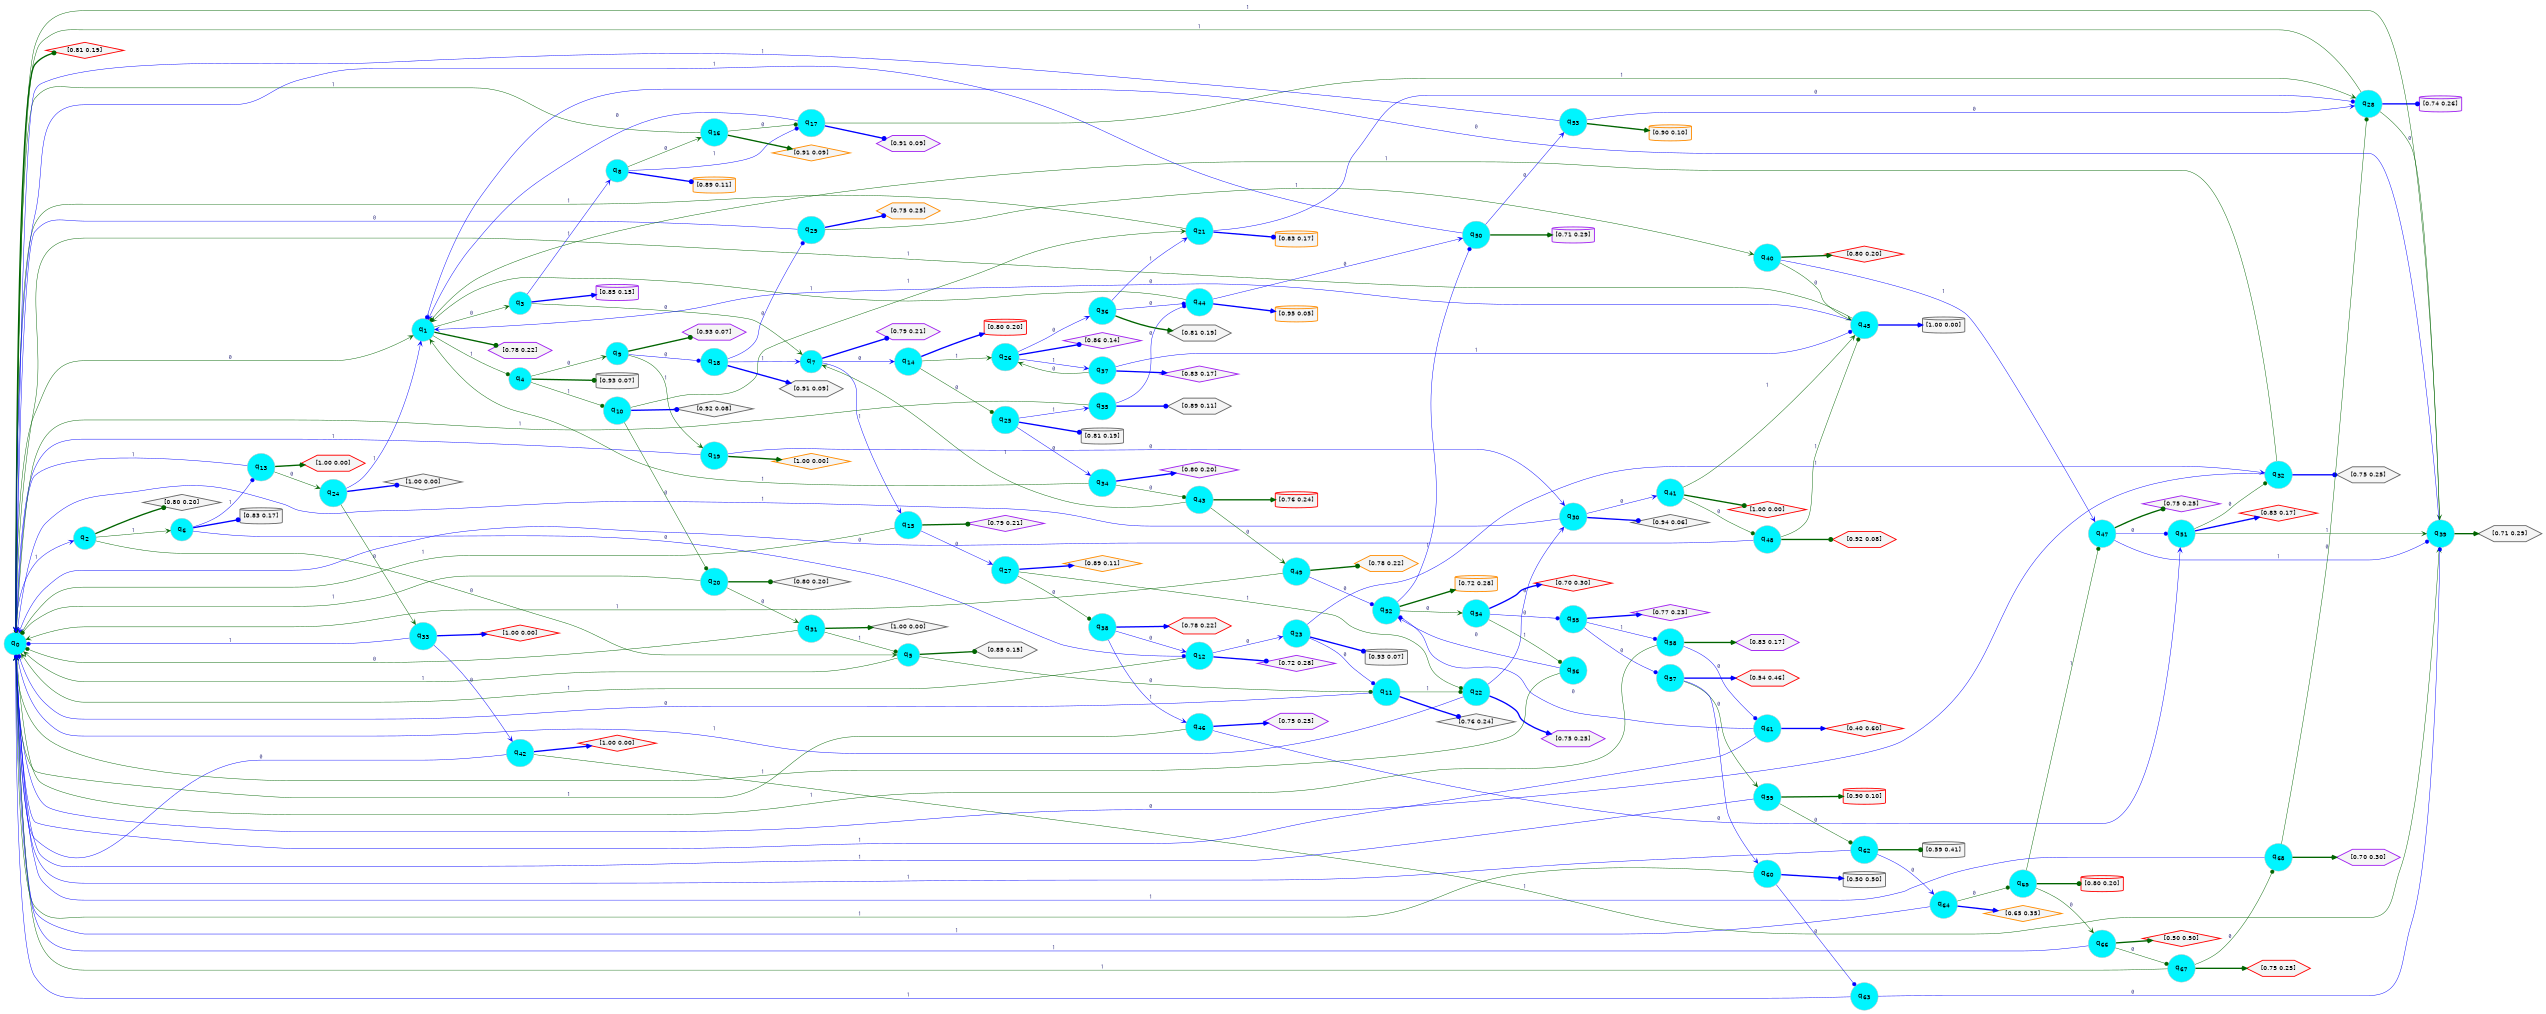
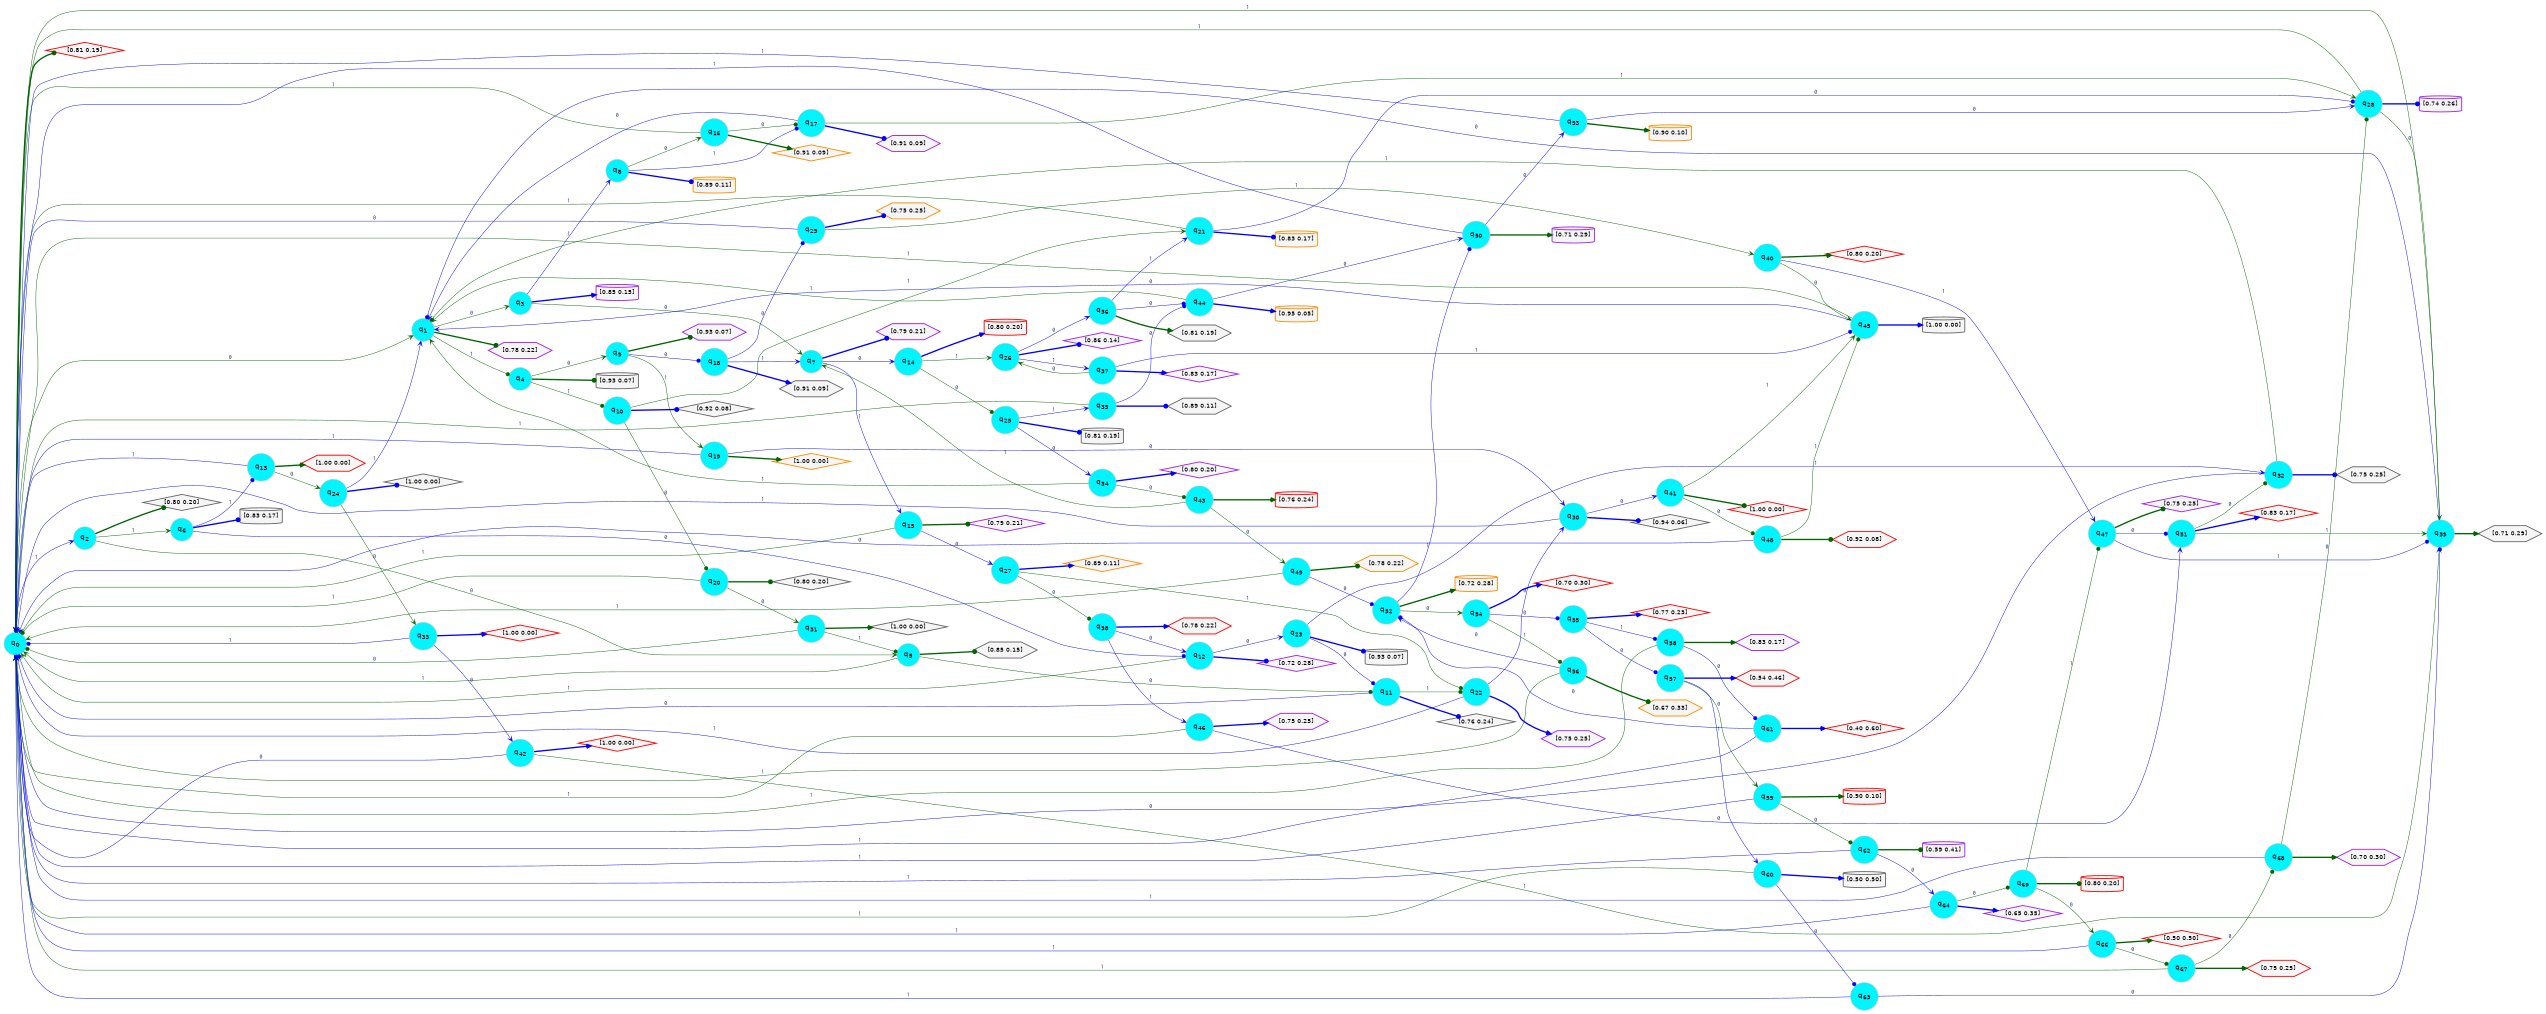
node "[0.77 0.23]": color purple -> red
node "[0.67 0.33]": added
node "[0.59 0.41]": color gray40 -> purple
node "[0.65 0.35]": color darkorange -> purple
